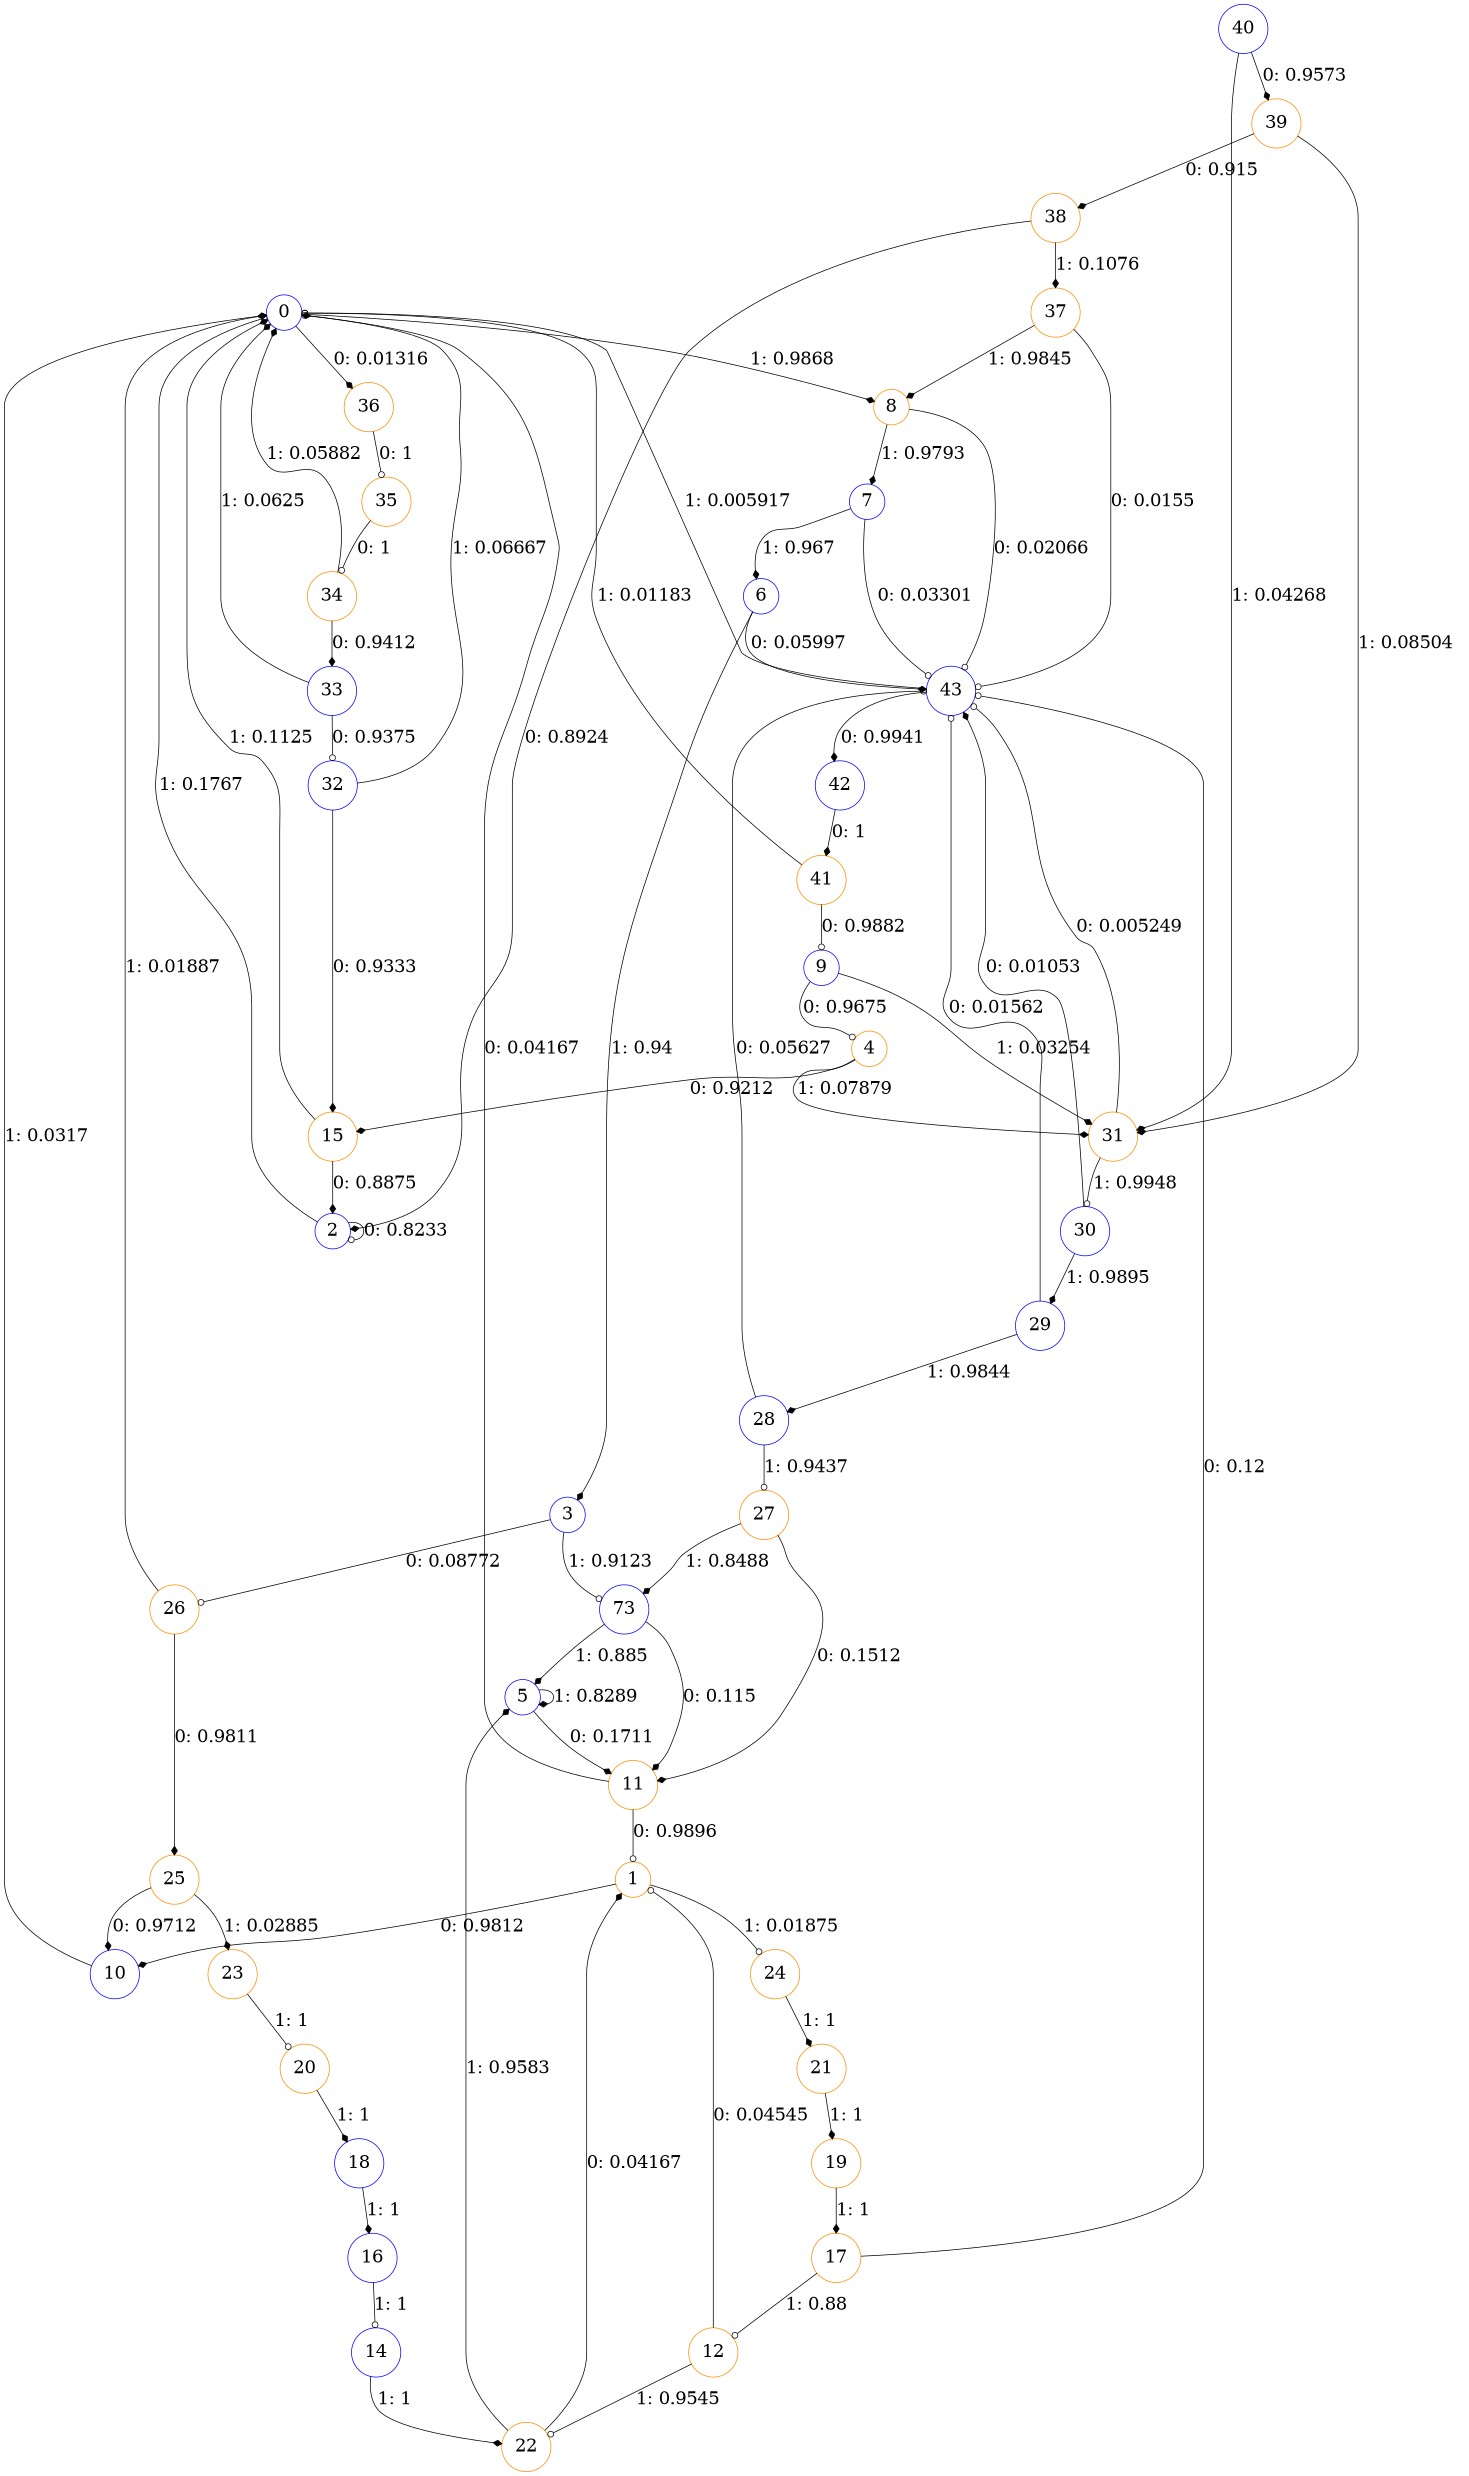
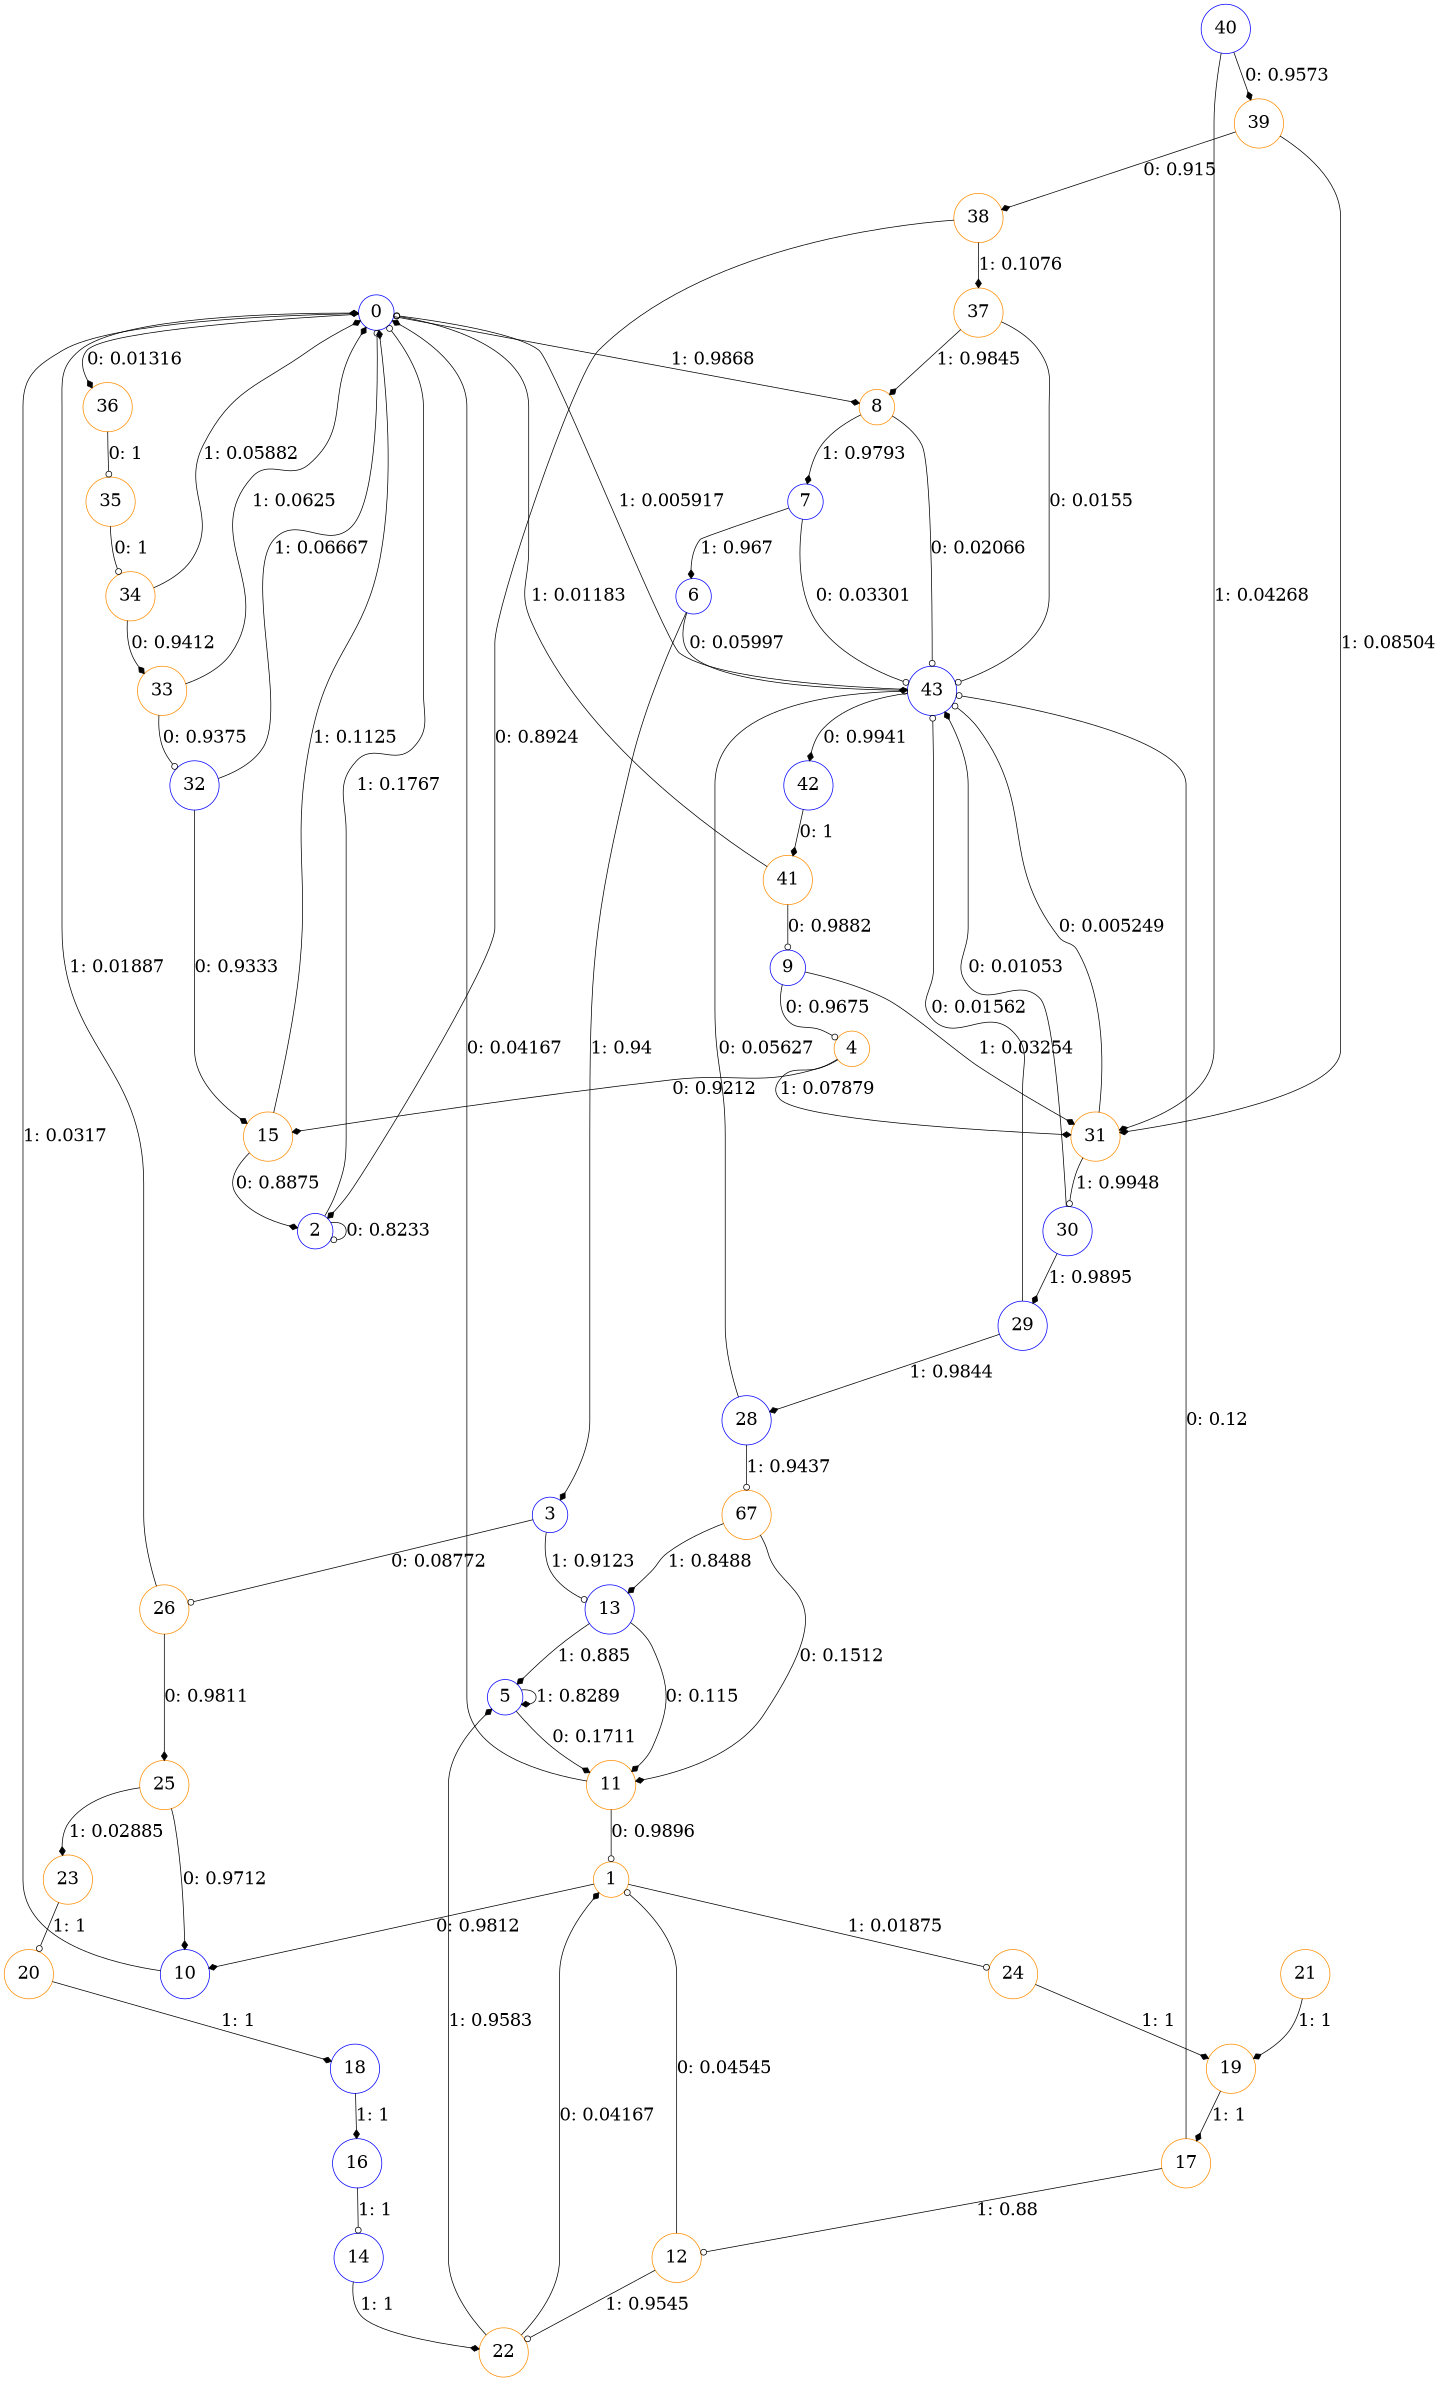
node "33": color blue -> darkorange
node "27": label "27" -> "67"
node "73": label "73" -> "13"
edge "24" -> "21": now "24" -> "19"
